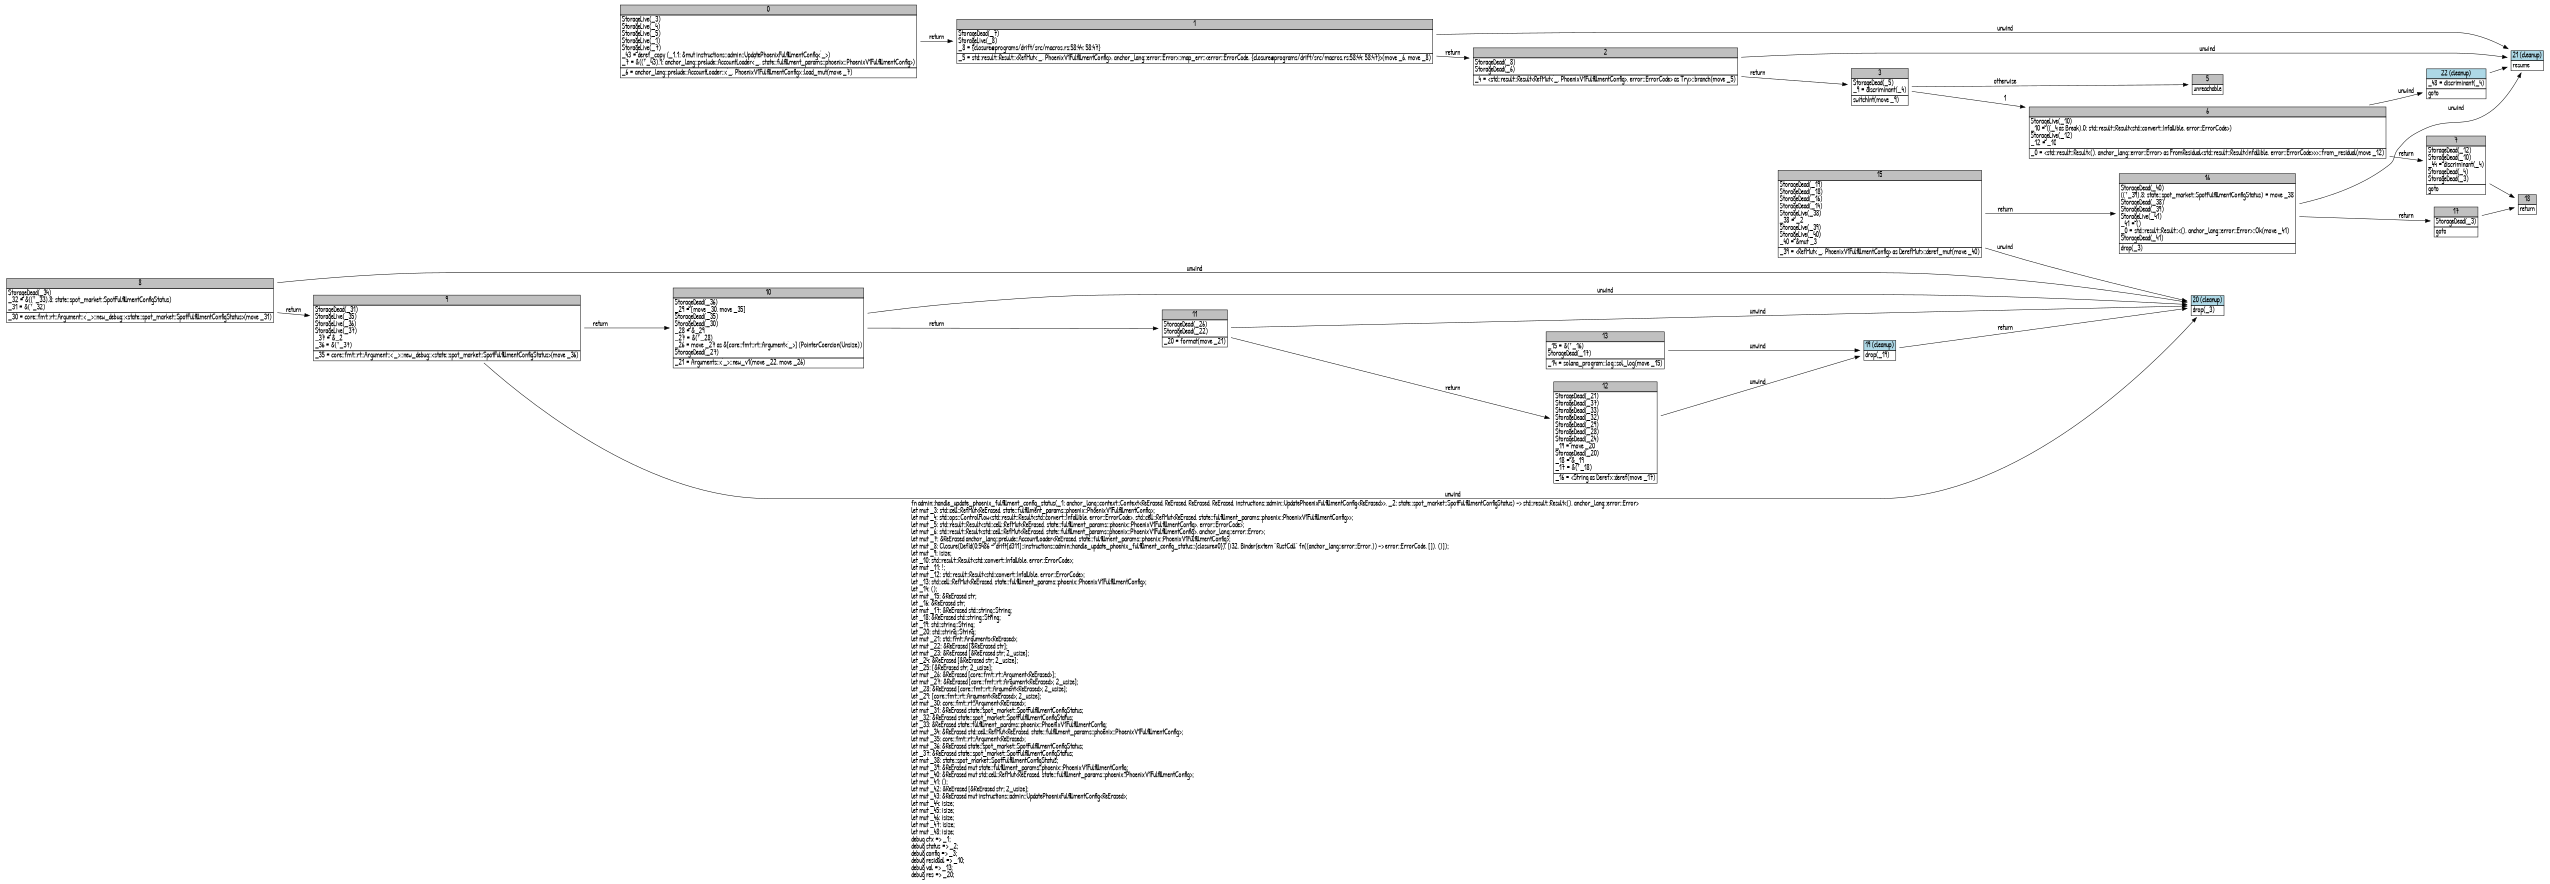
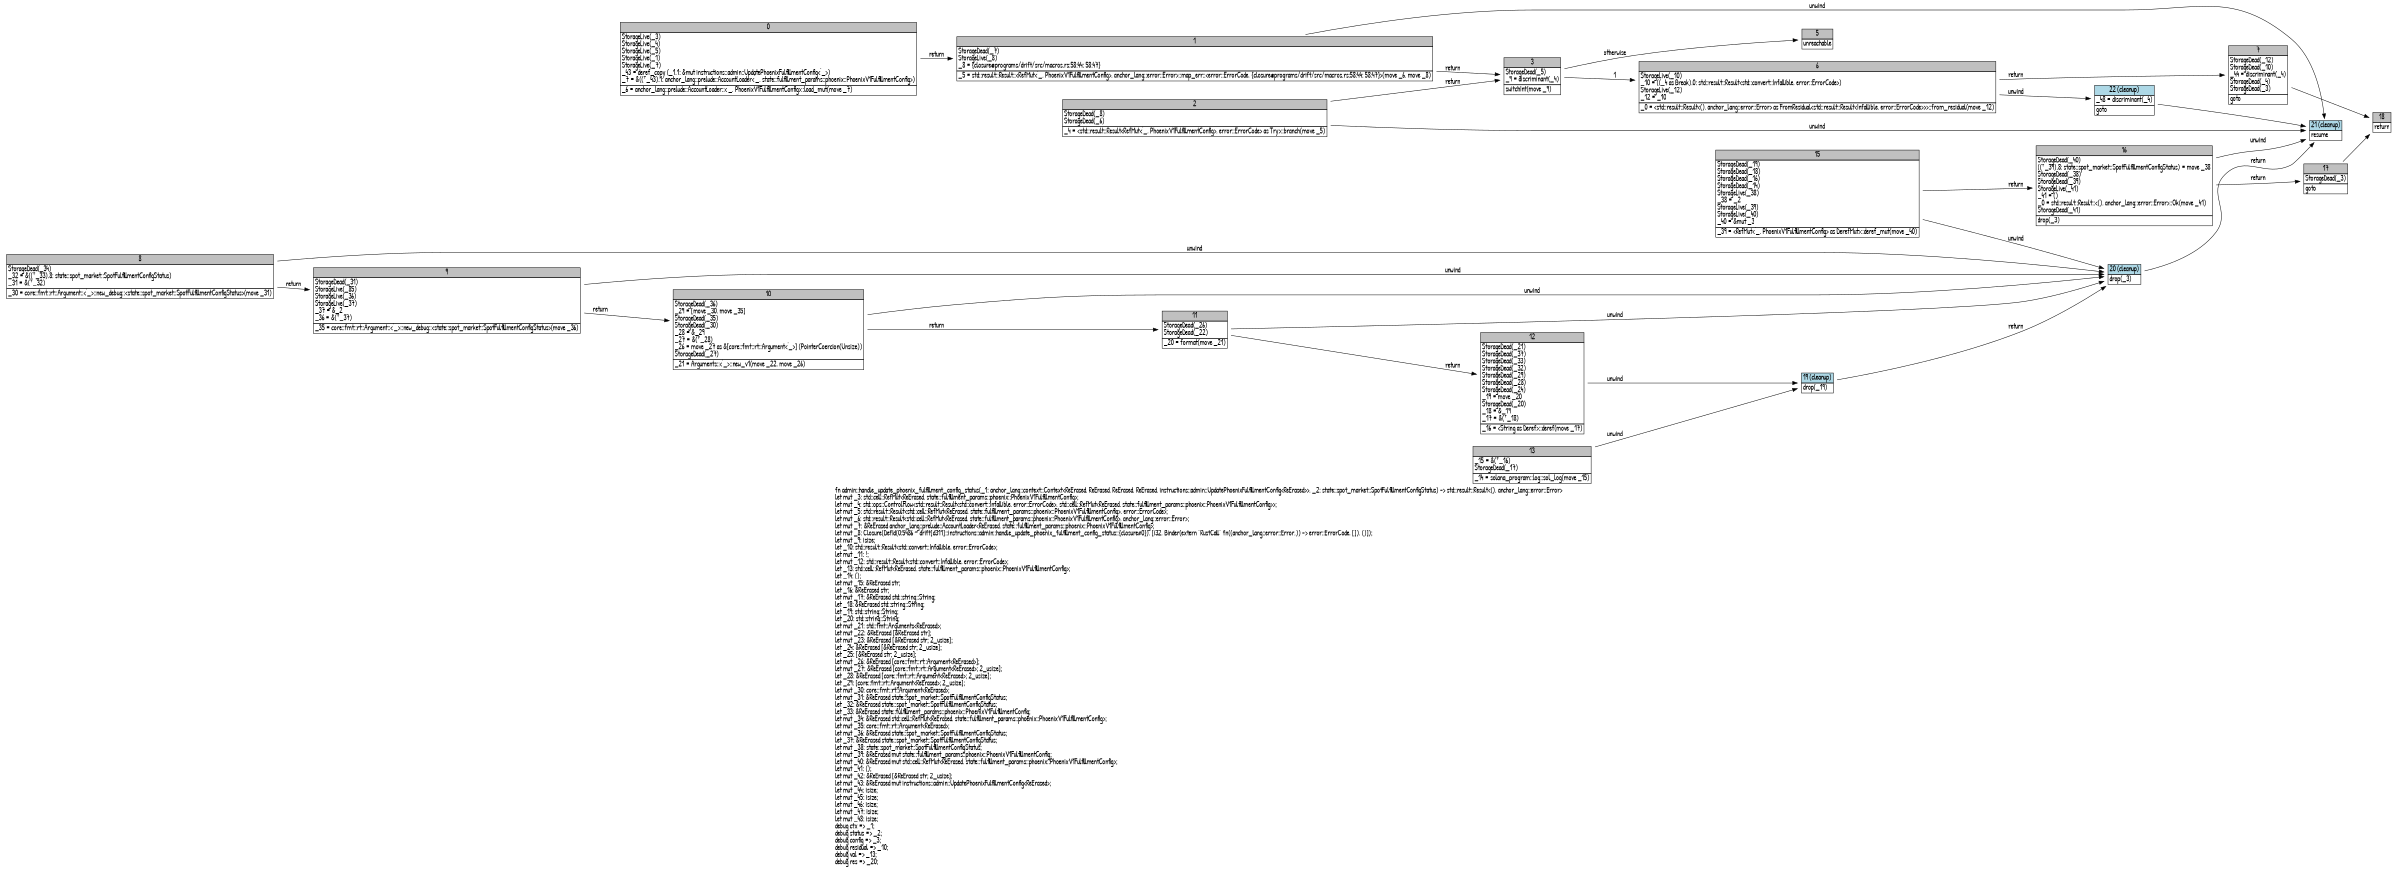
edge "1" -> "2": now "1" -> "3"
edge "20 (cleanup)" -> "21 (cleanup)": added, label "return"
node "9": text "StorageLive(_35)" -> "StorageLive(_85)"
